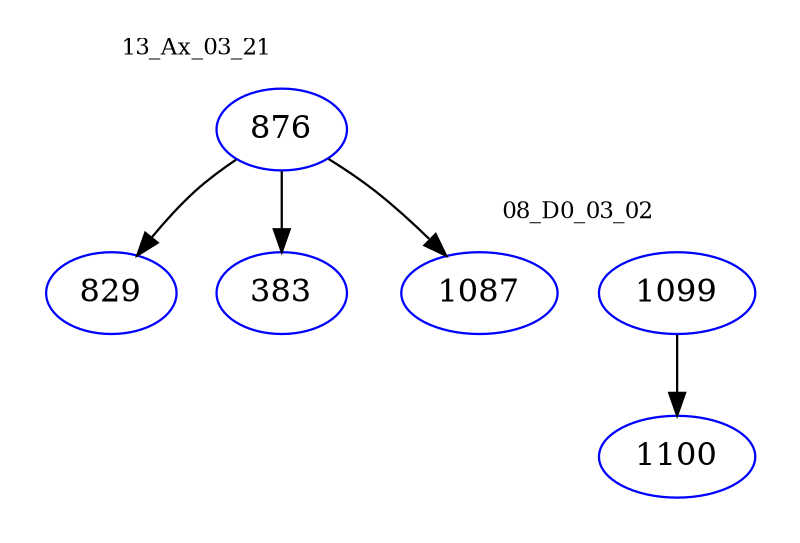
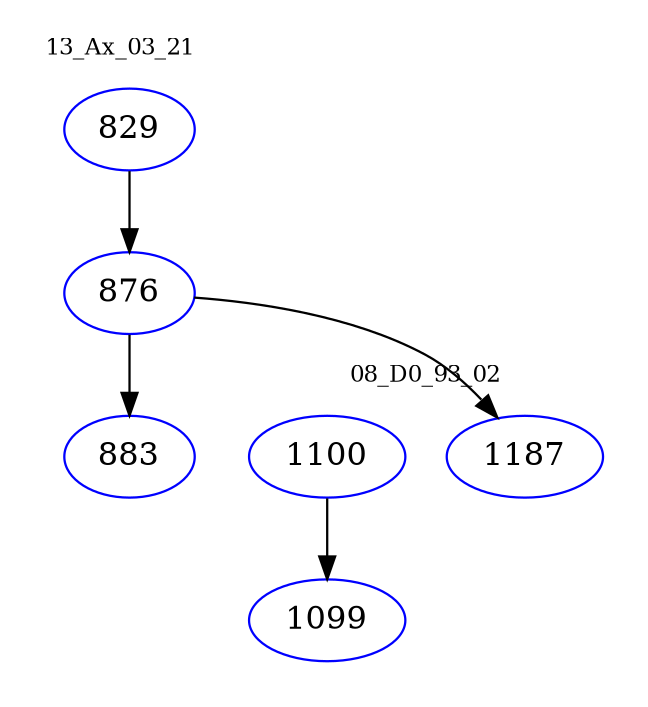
edge "876" -> "829": reversed
cluster "08_D0_03_02": label "08_D0_03_02" -> "08_D0_93_02"
node "383": label "383" -> "883"
node "1087": label "1087" -> "1187"
edge "1099" -> "1100": reversed
